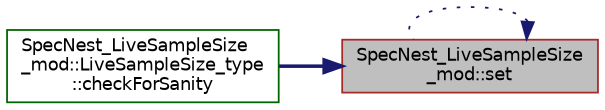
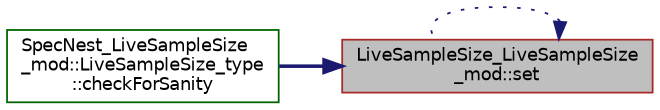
node "SpecNest_LiveSampleSize _mod::set": label "SpecNest_LiveSampleSize _mod::set" -> "LiveSampleSize_LiveSampleSize _mod::set"
